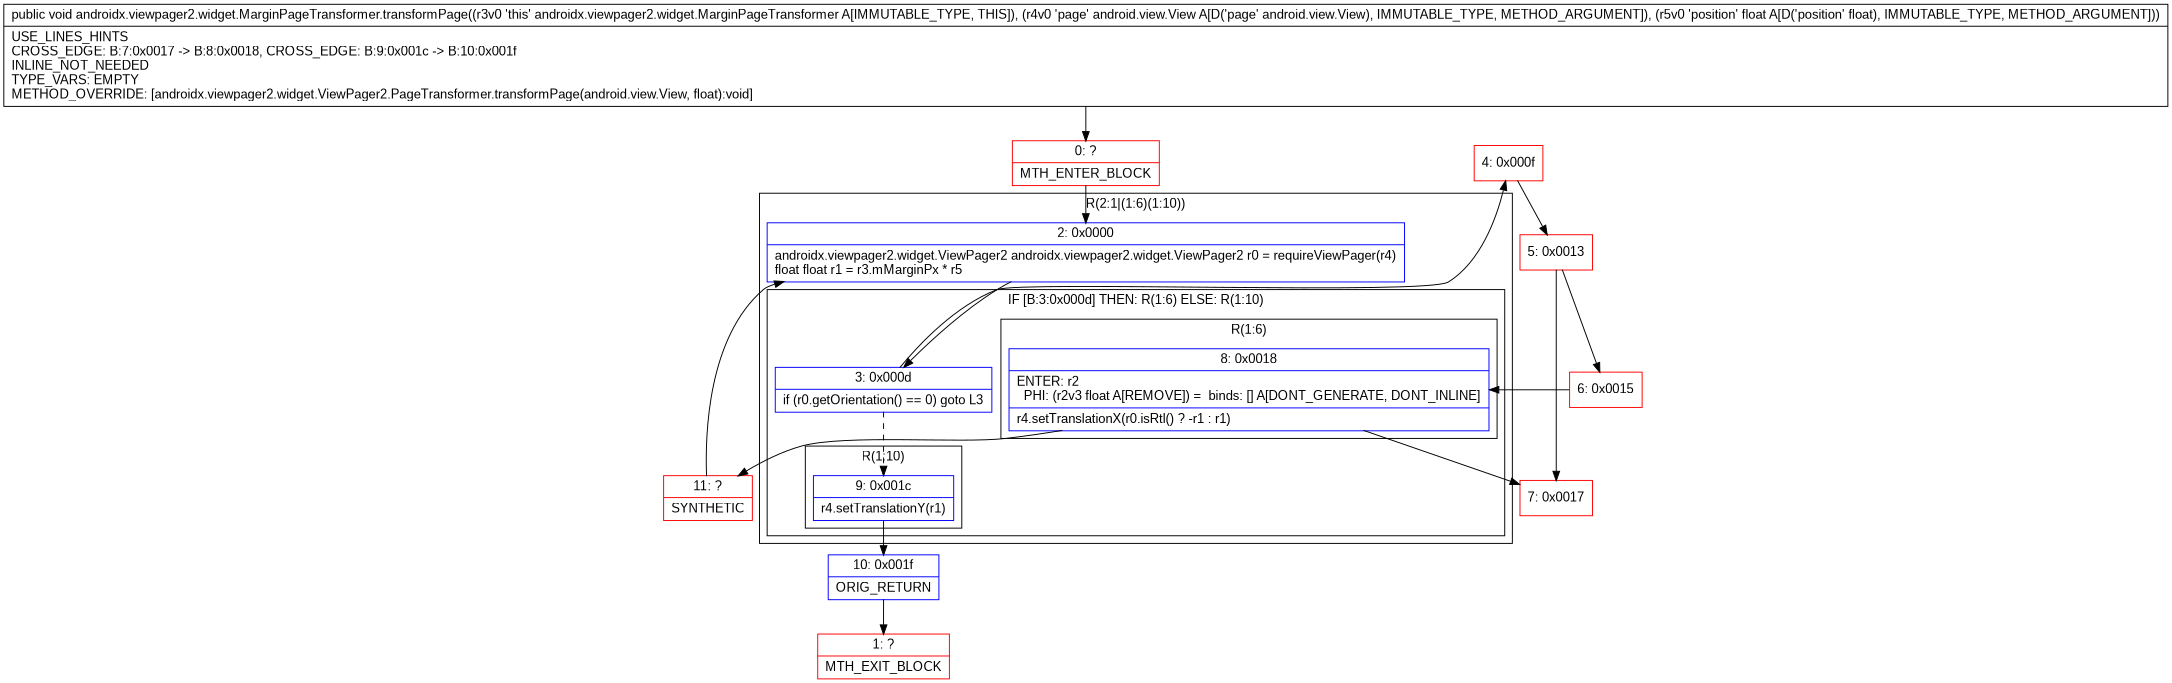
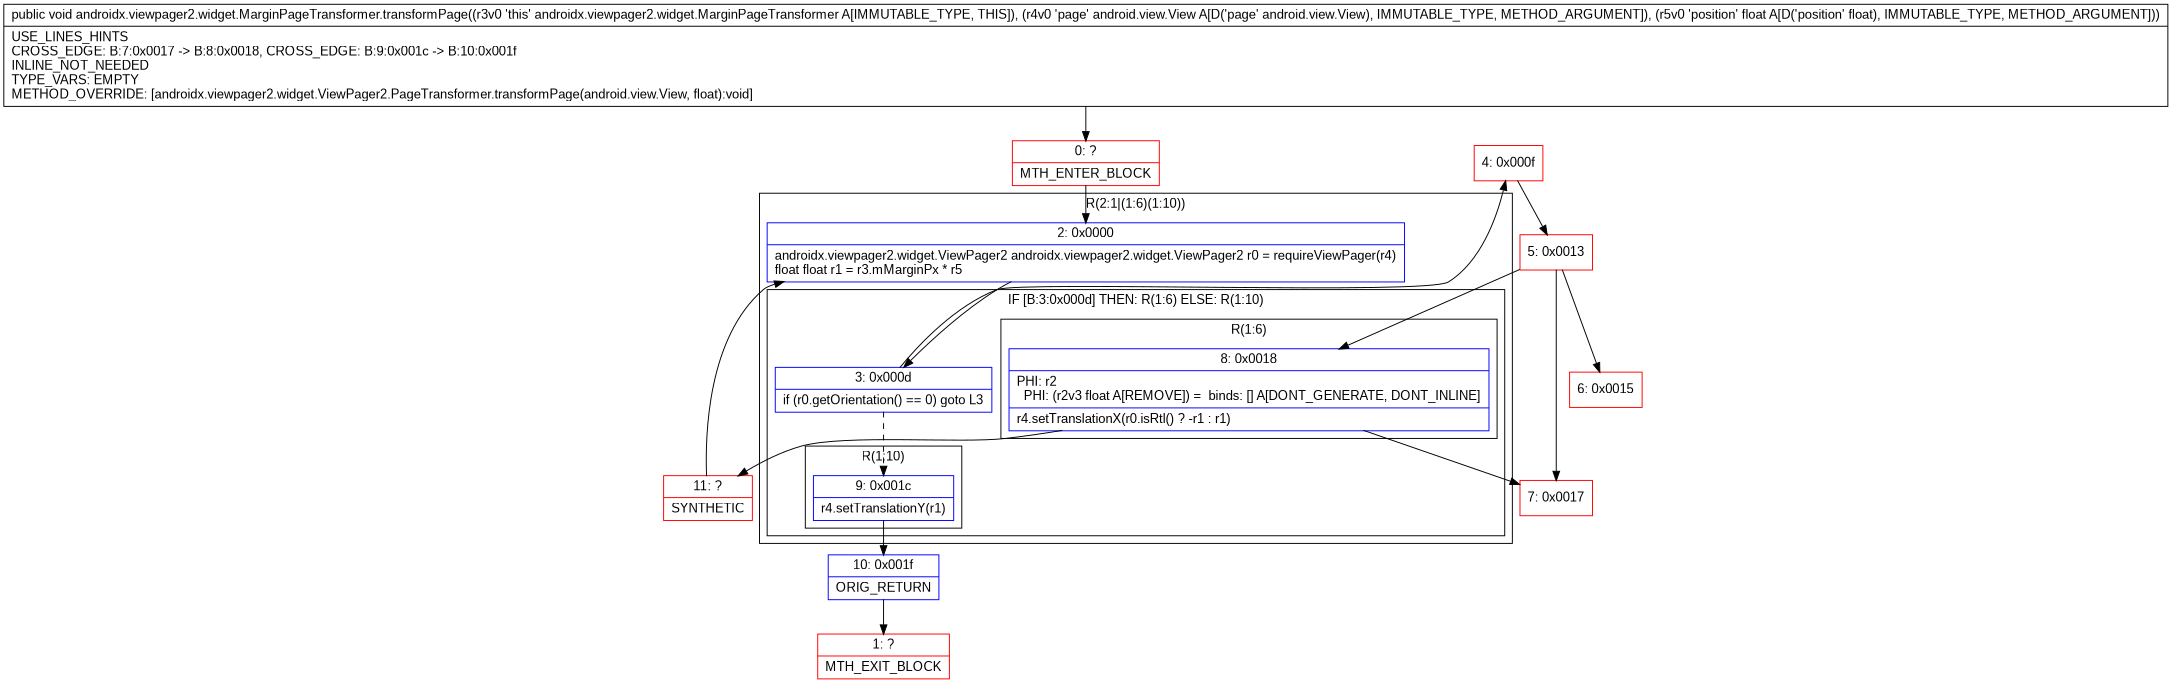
node "8: 0x0018": text "ENTER: r2" -> "PHI: r2"
edge "6: 0x0015" -> "8: 0x0018": now "5: 0x0013" -> "8: 0x0018"
